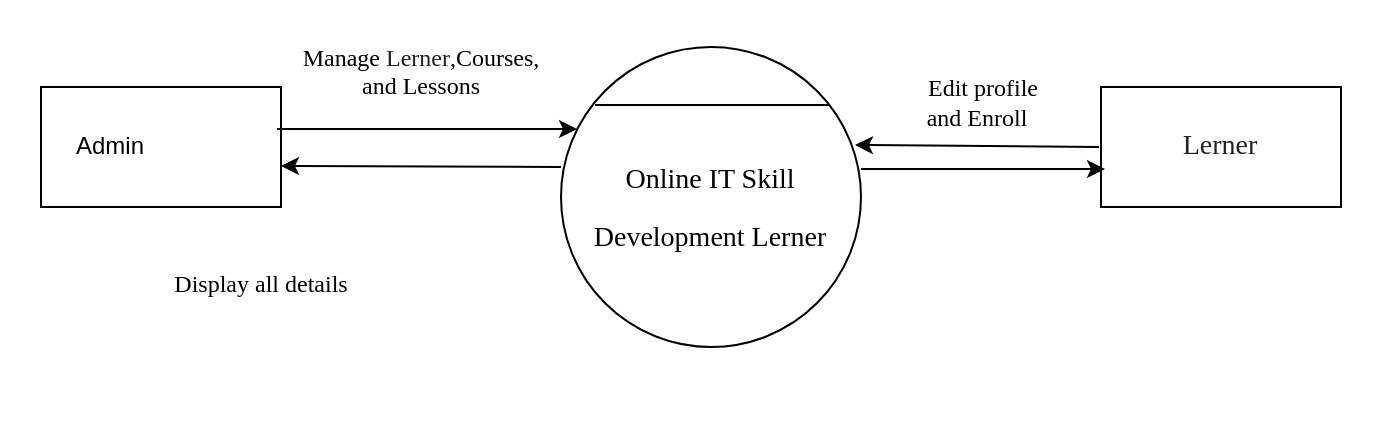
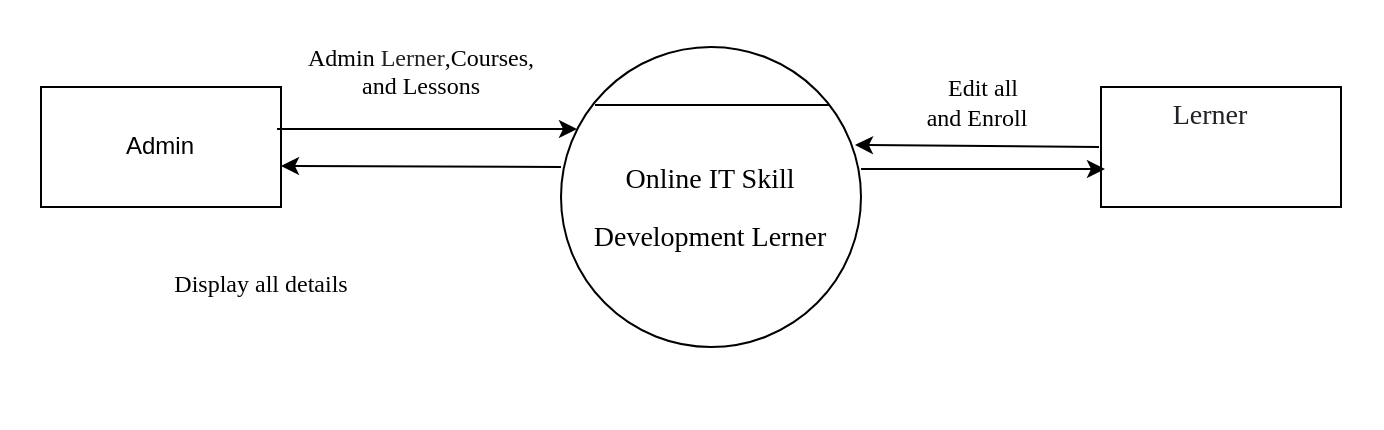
node "Manage Lerner,Courses, and Lessons": label "Manage Lerner,Courses, and Lessons" -> "Admin Lerner,Courses, and Lessons"
node "Edit profile and Enroll": label "Edit profile and Enroll" -> "Edit all and Enroll"
node "Admin": moved (111, 147) -> (161, 147)
node "Lerner": moved (1221, 147) -> (1211, 117)
